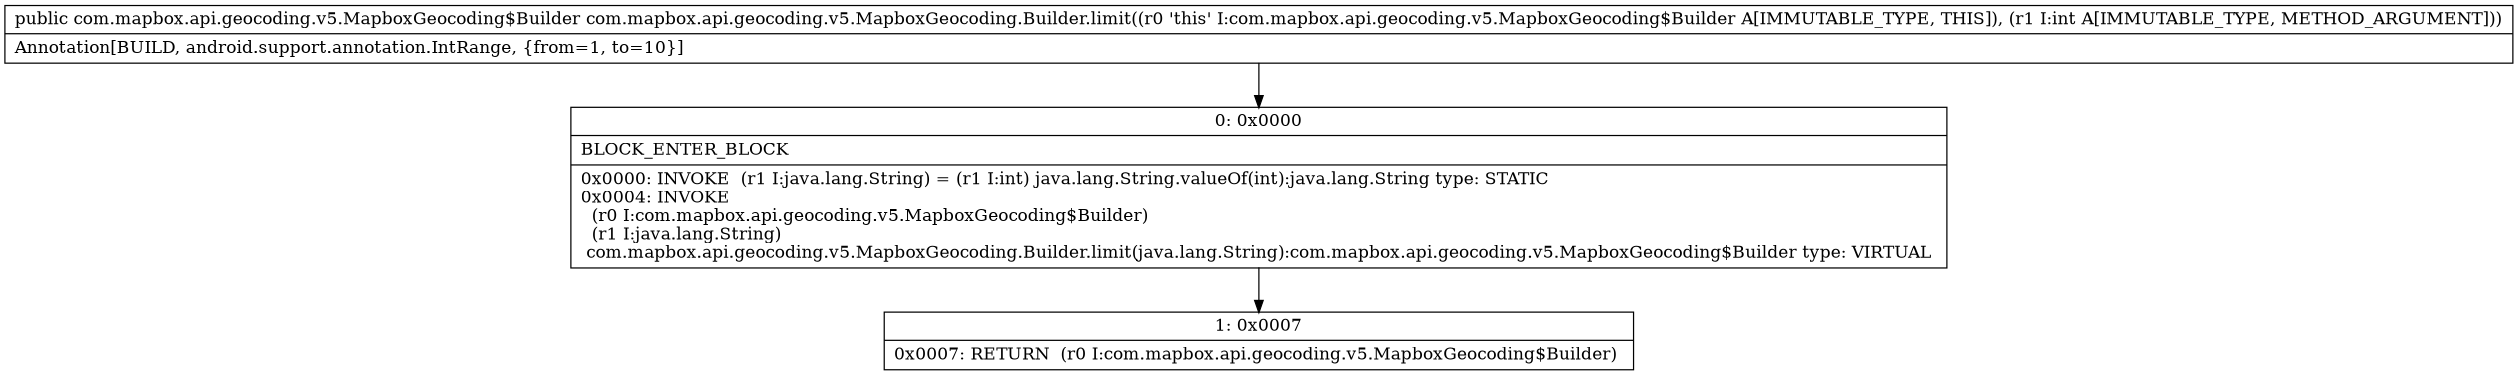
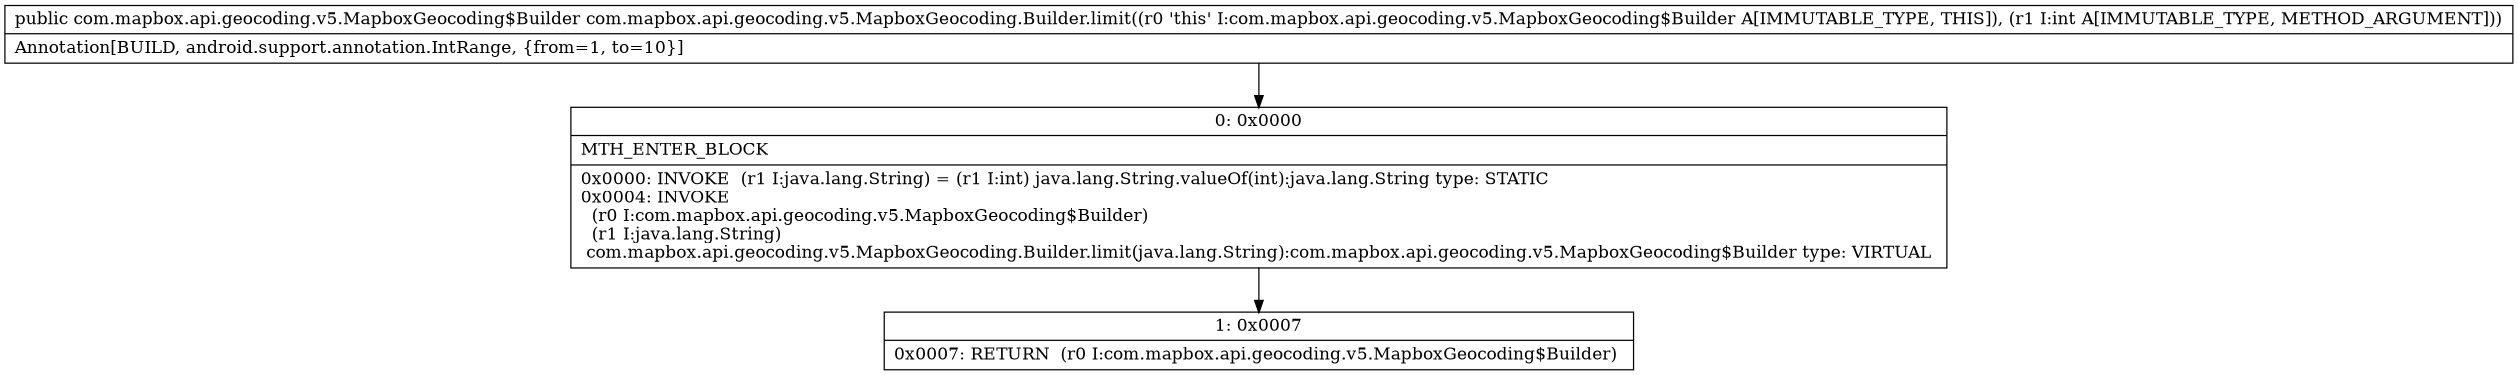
node "0: 0x0000": text "BLOCK_ENTER_BLOCK" -> "MTH_ENTER_BLOCK"
